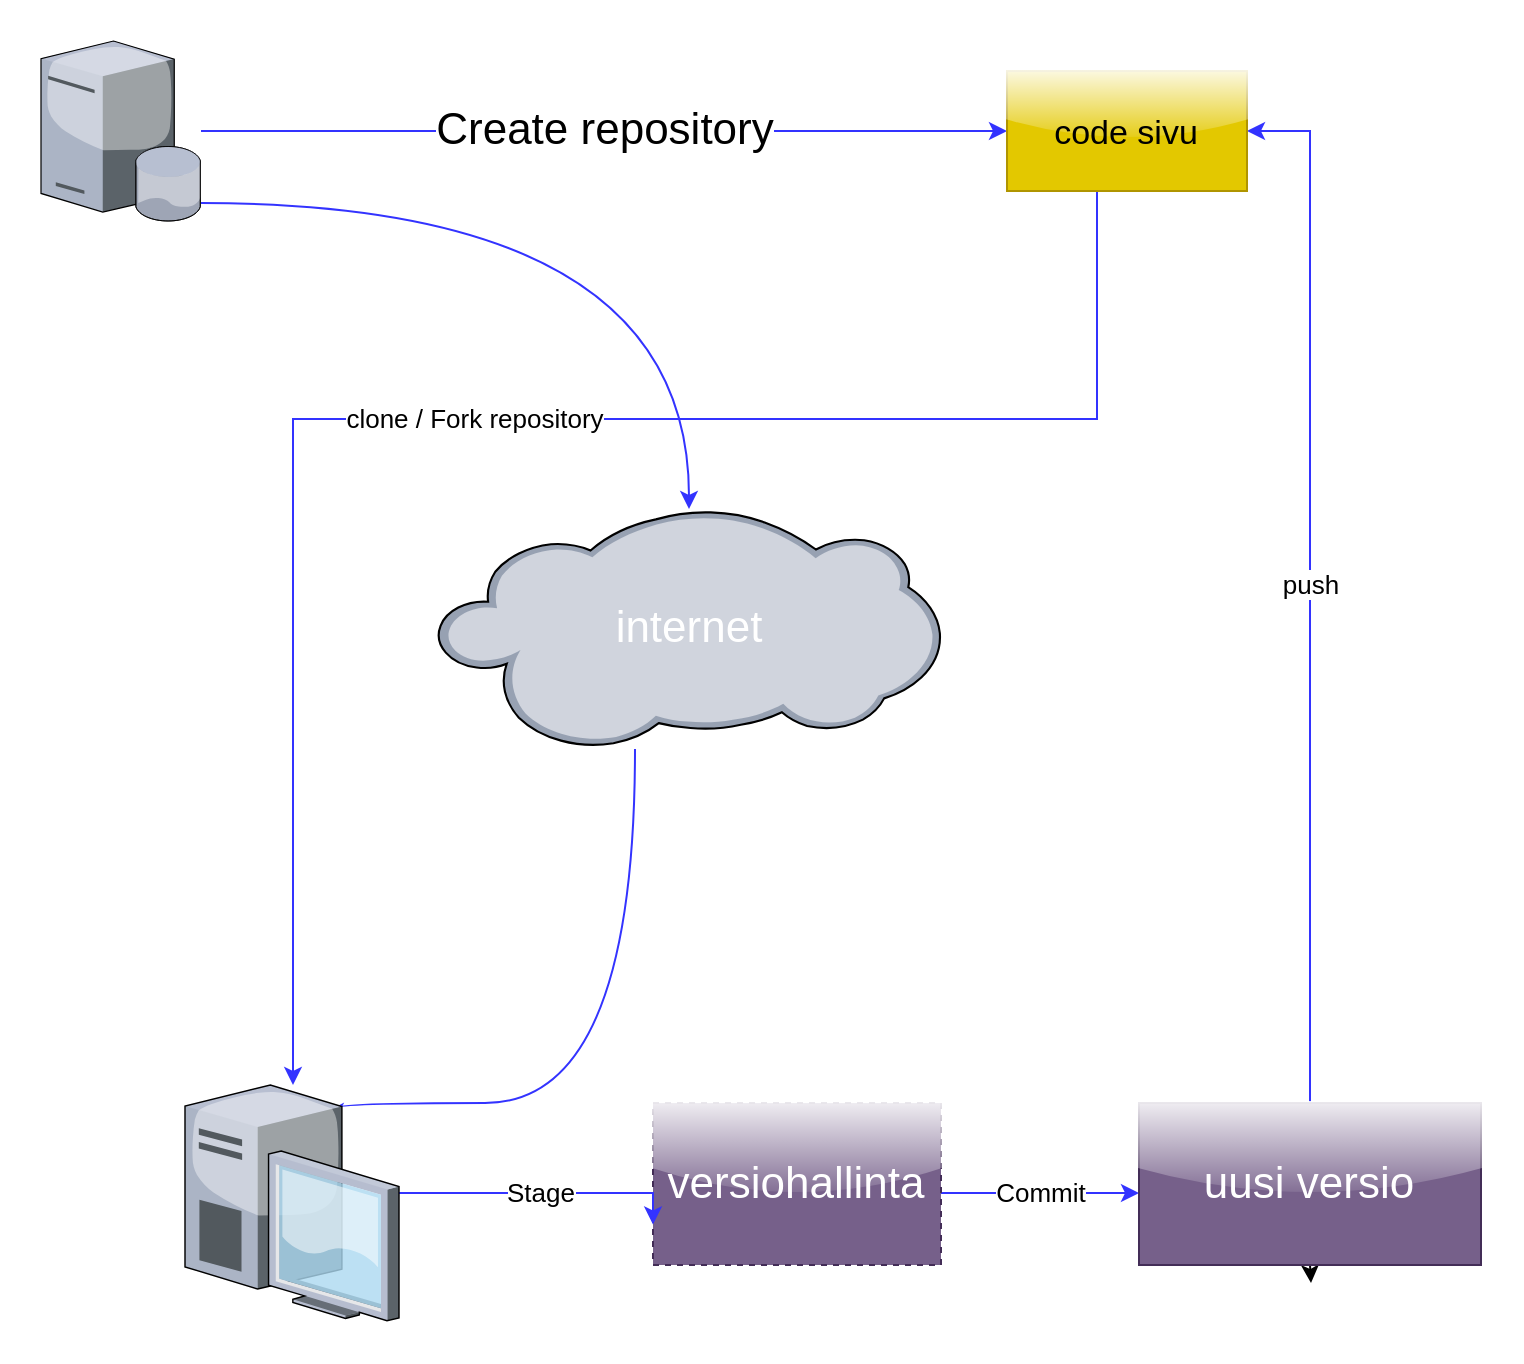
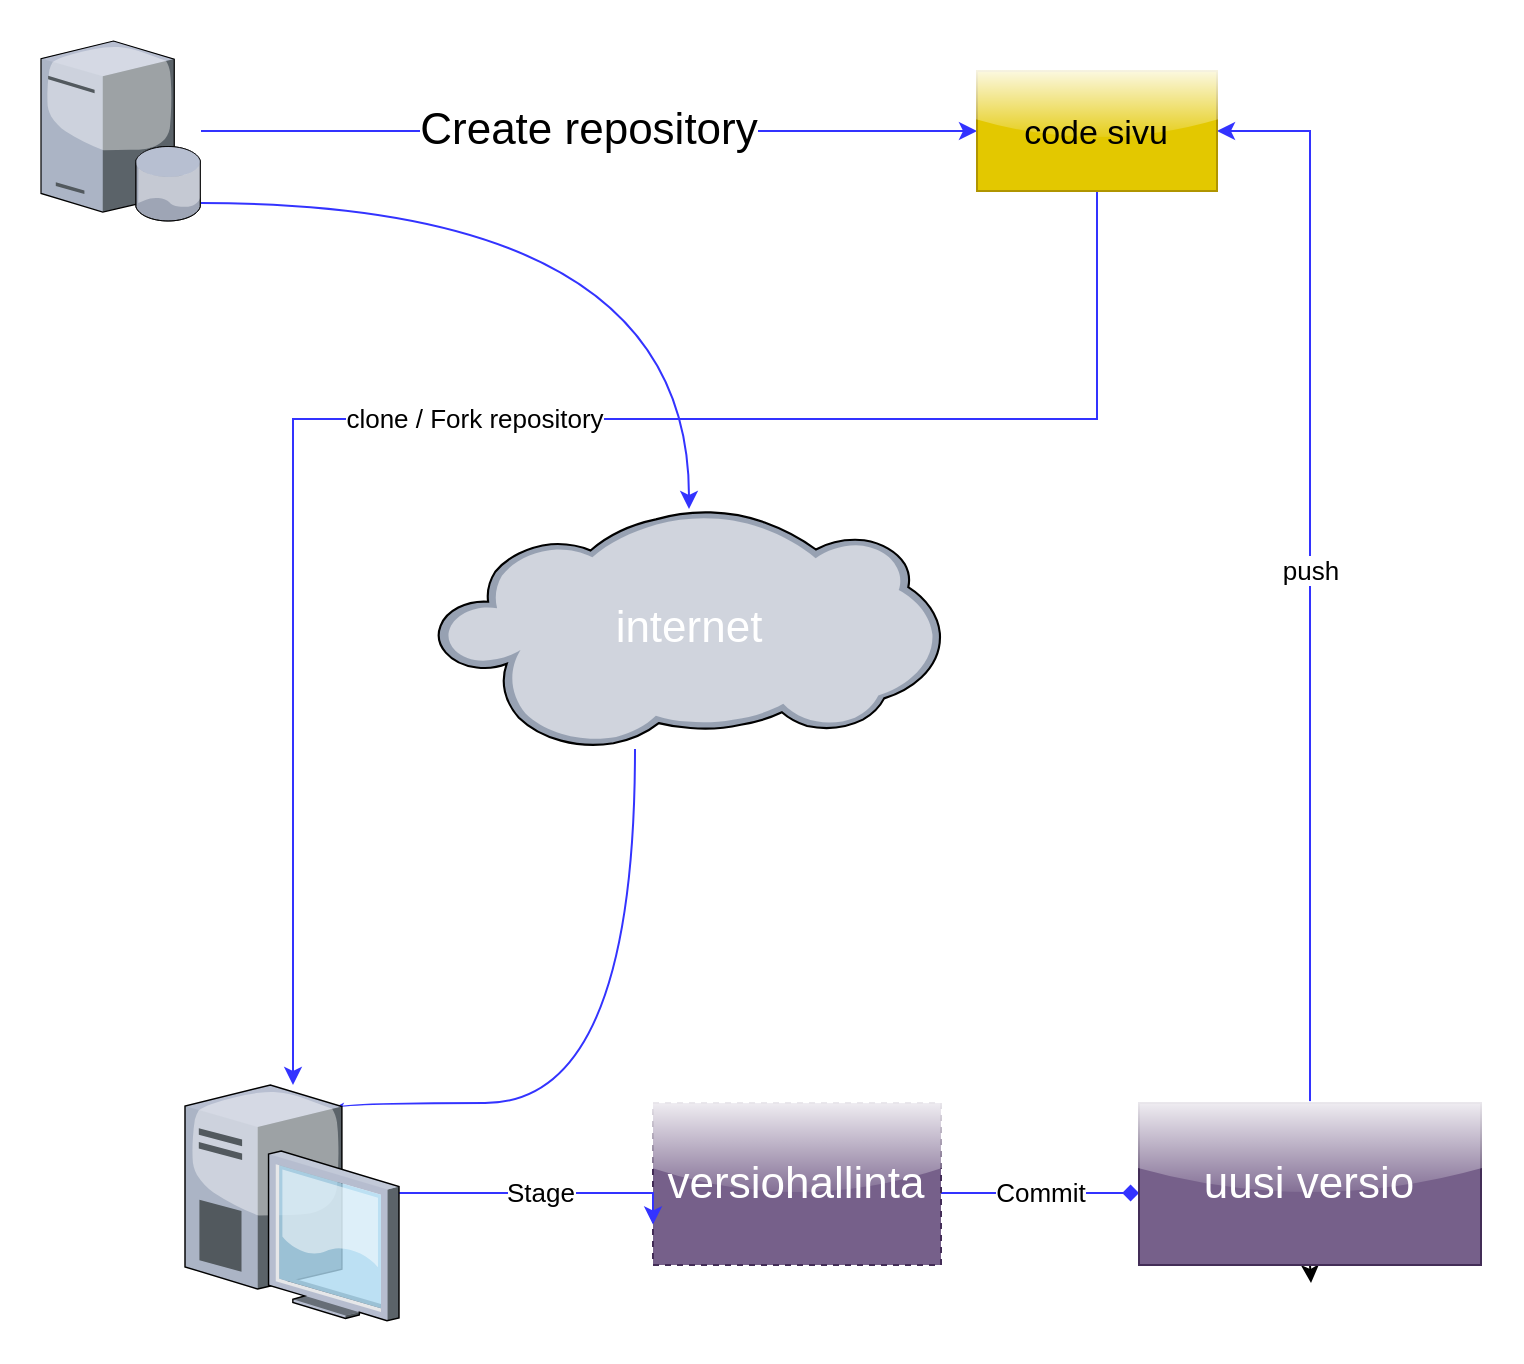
node "code sivu": moved (1127, 131) -> (1097, 131)
edge "versiohallinta" -> "uusi versio": arrowhead classic -> diamond
